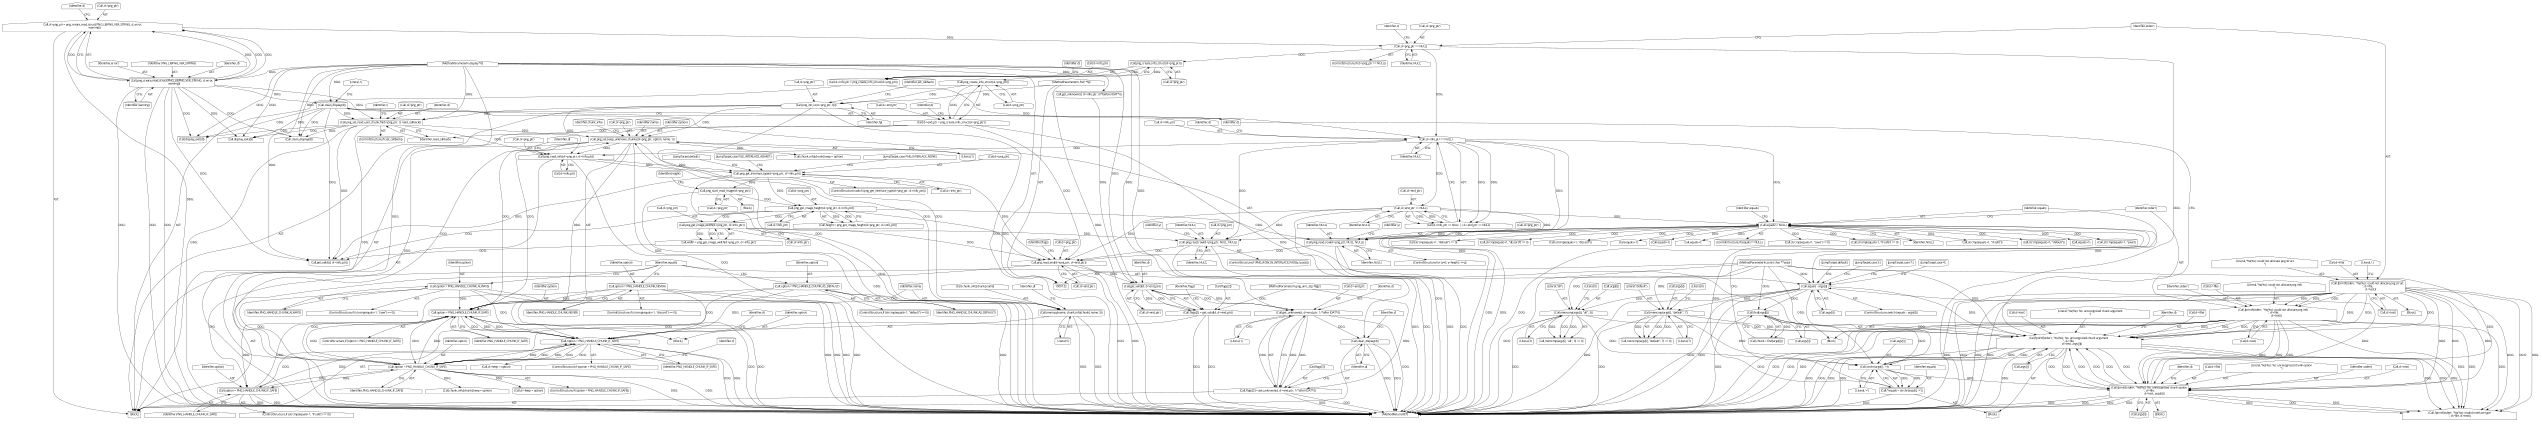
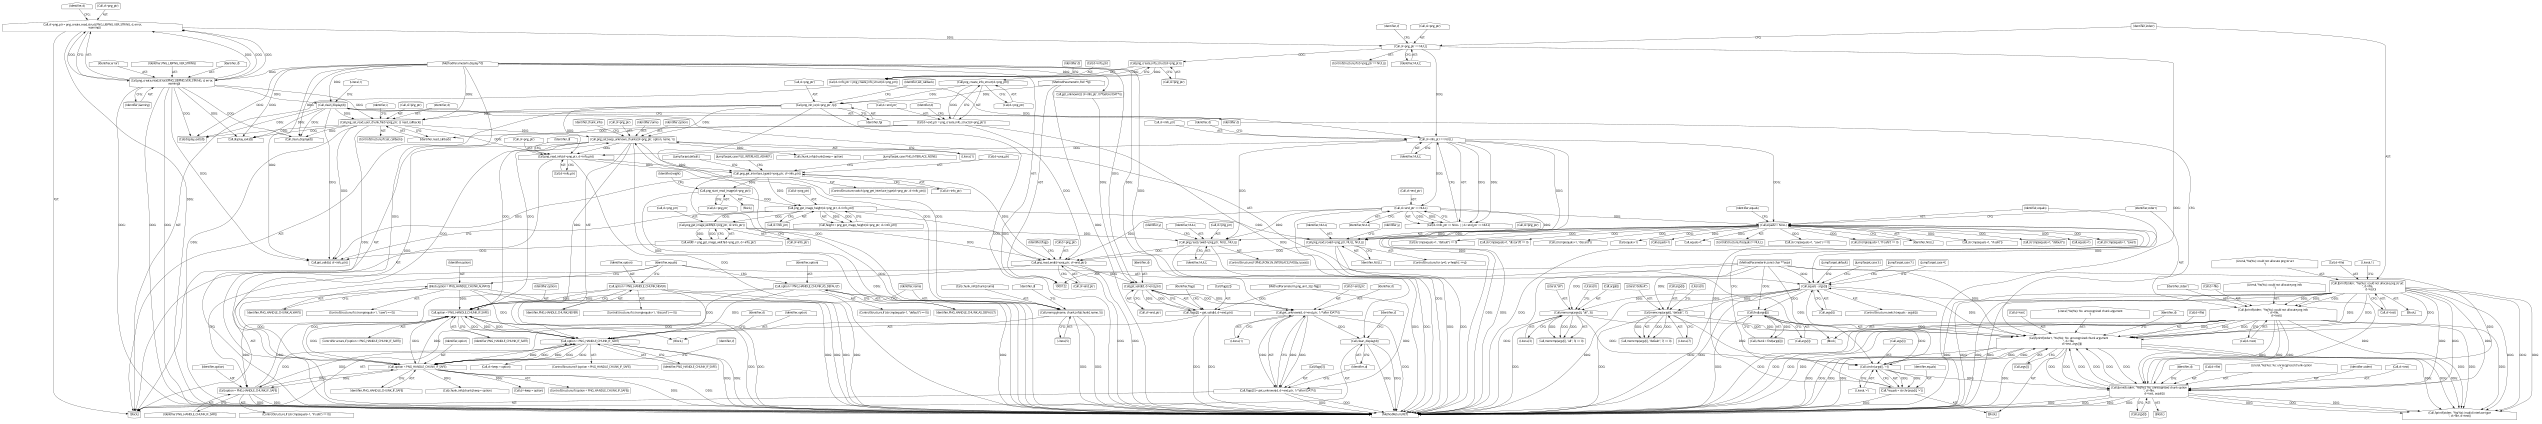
edge "(Call,png_get_image_height(d->png_ptr, d->info_ptr))" -> "(Call,get_valid(d, d->info_ptr))": label "DDG: " -> "CFG: "
node "(Call,option = PNG_HANDLE_CHUNK_ALWAYS)": label "(Call,option = PNG_HANDLE_CHUNK_ALWAYS)" -> "(Block,option = PNG_HANDLE_CHUNK_ALWAYS)"
